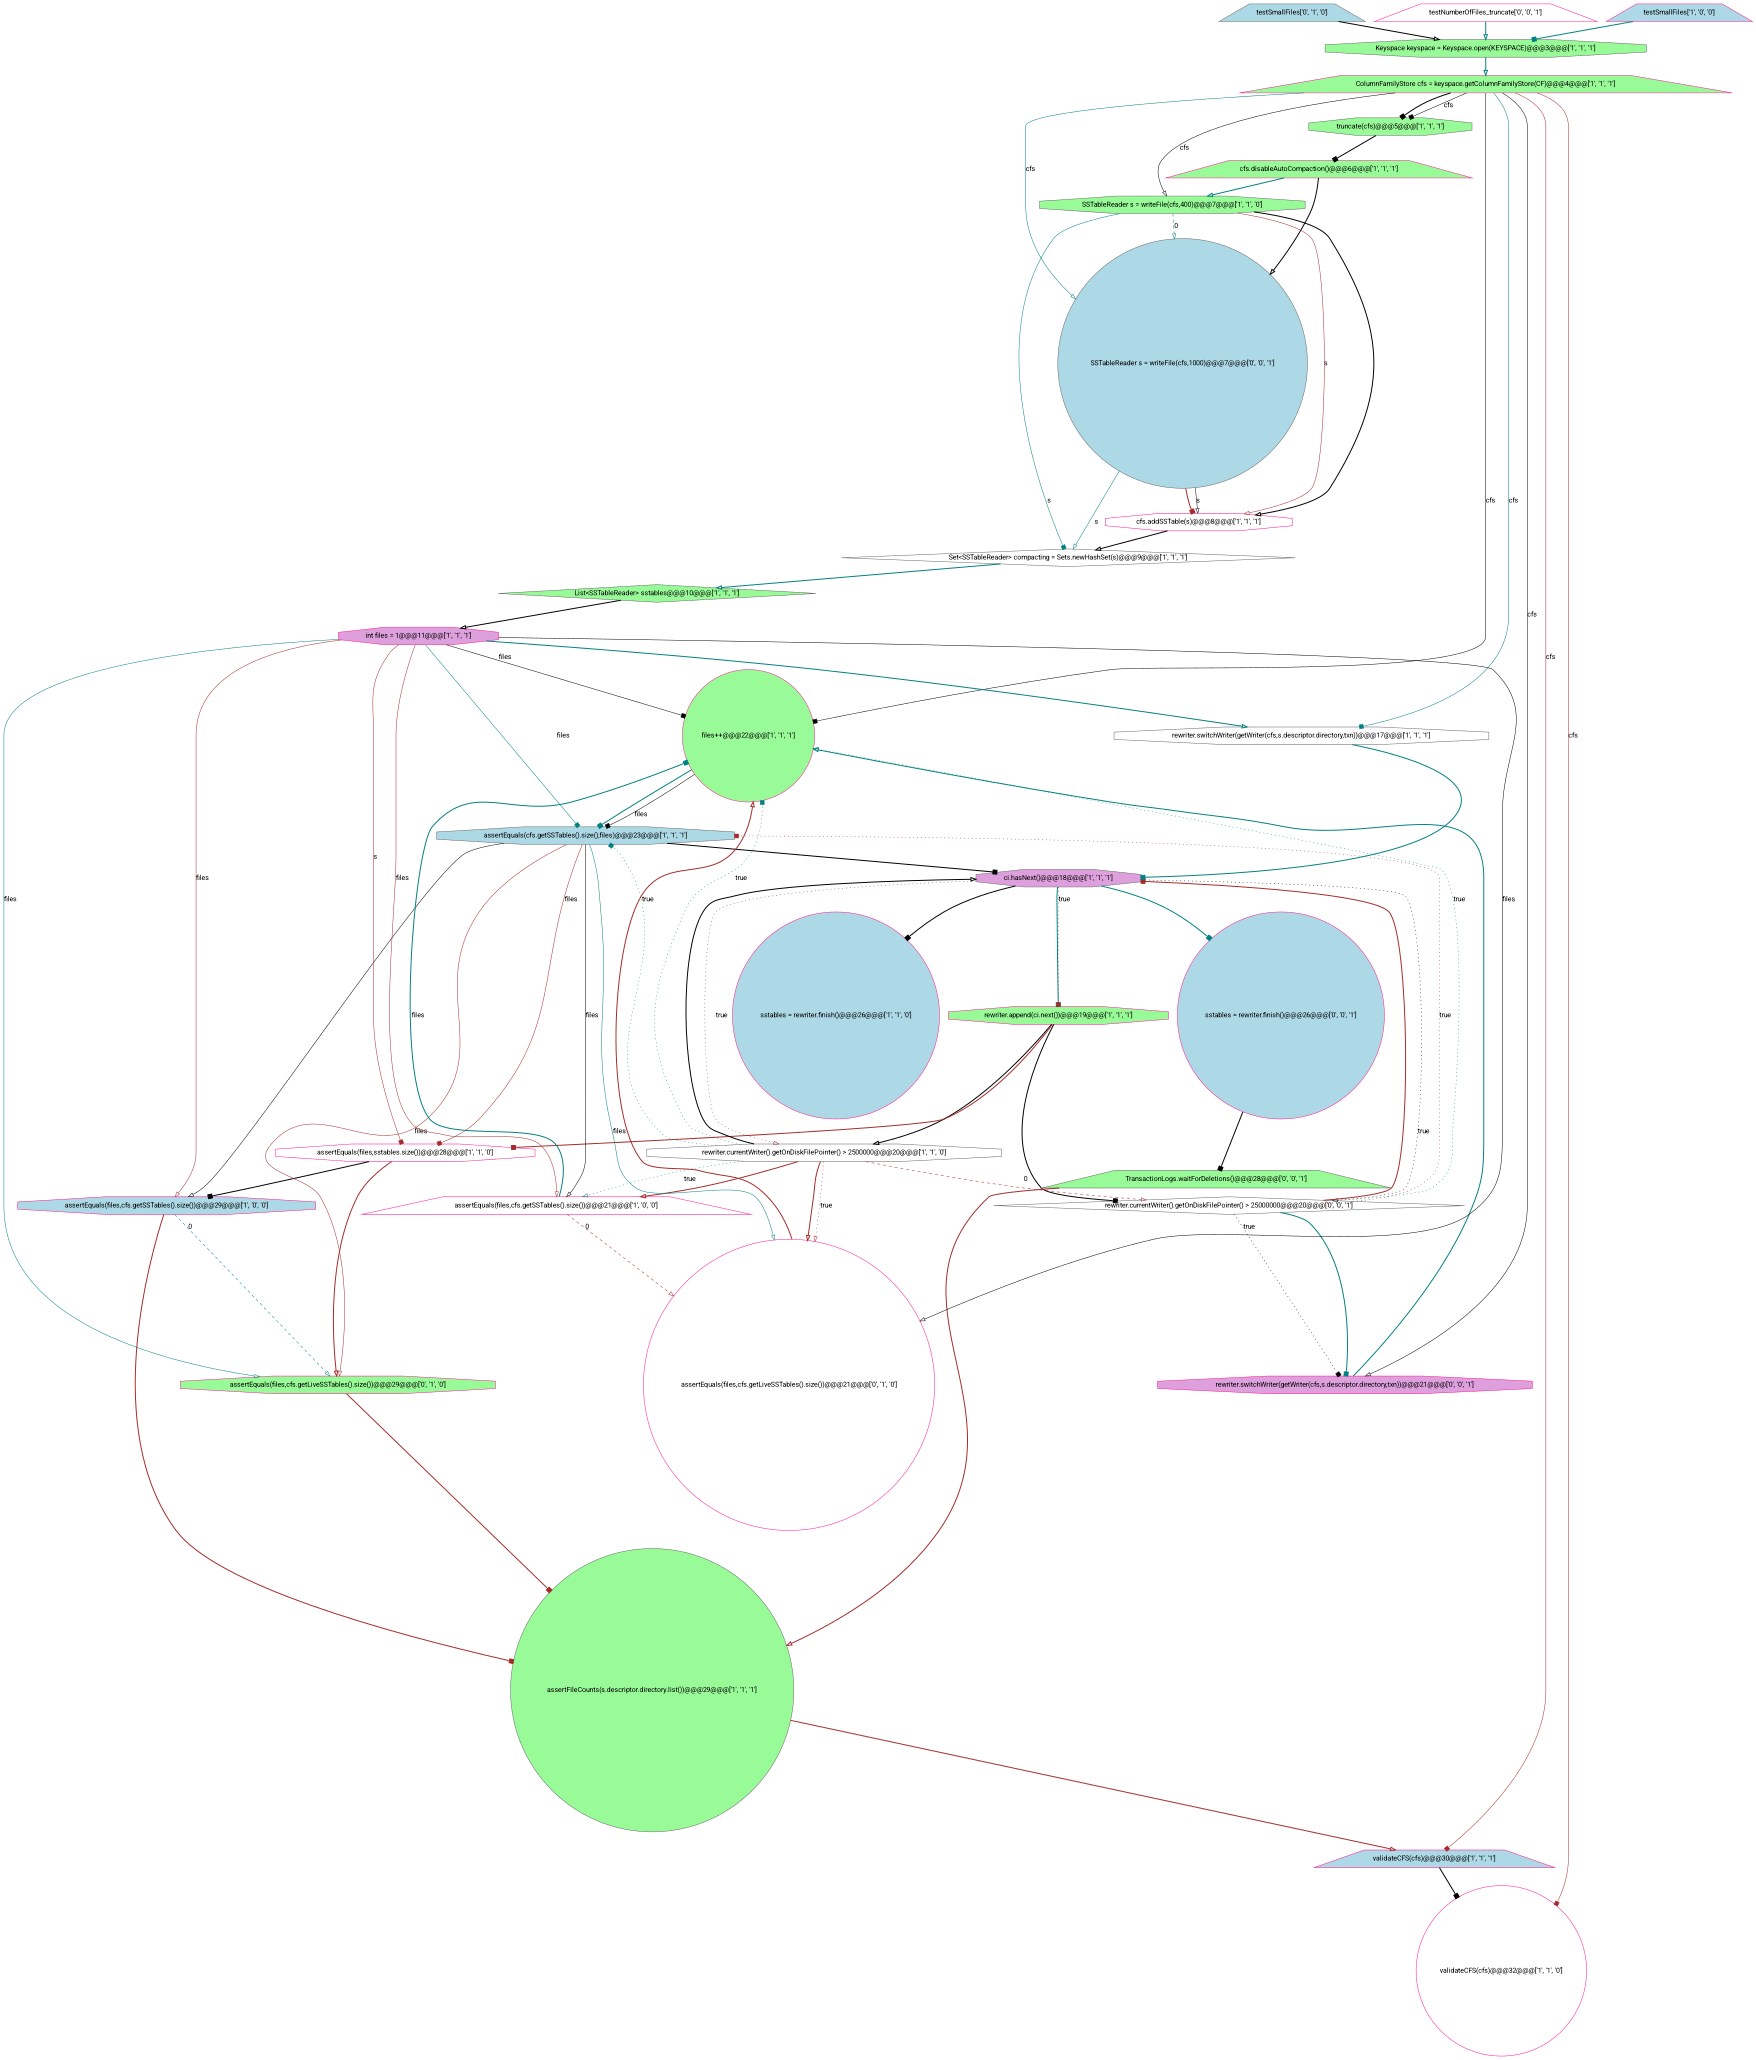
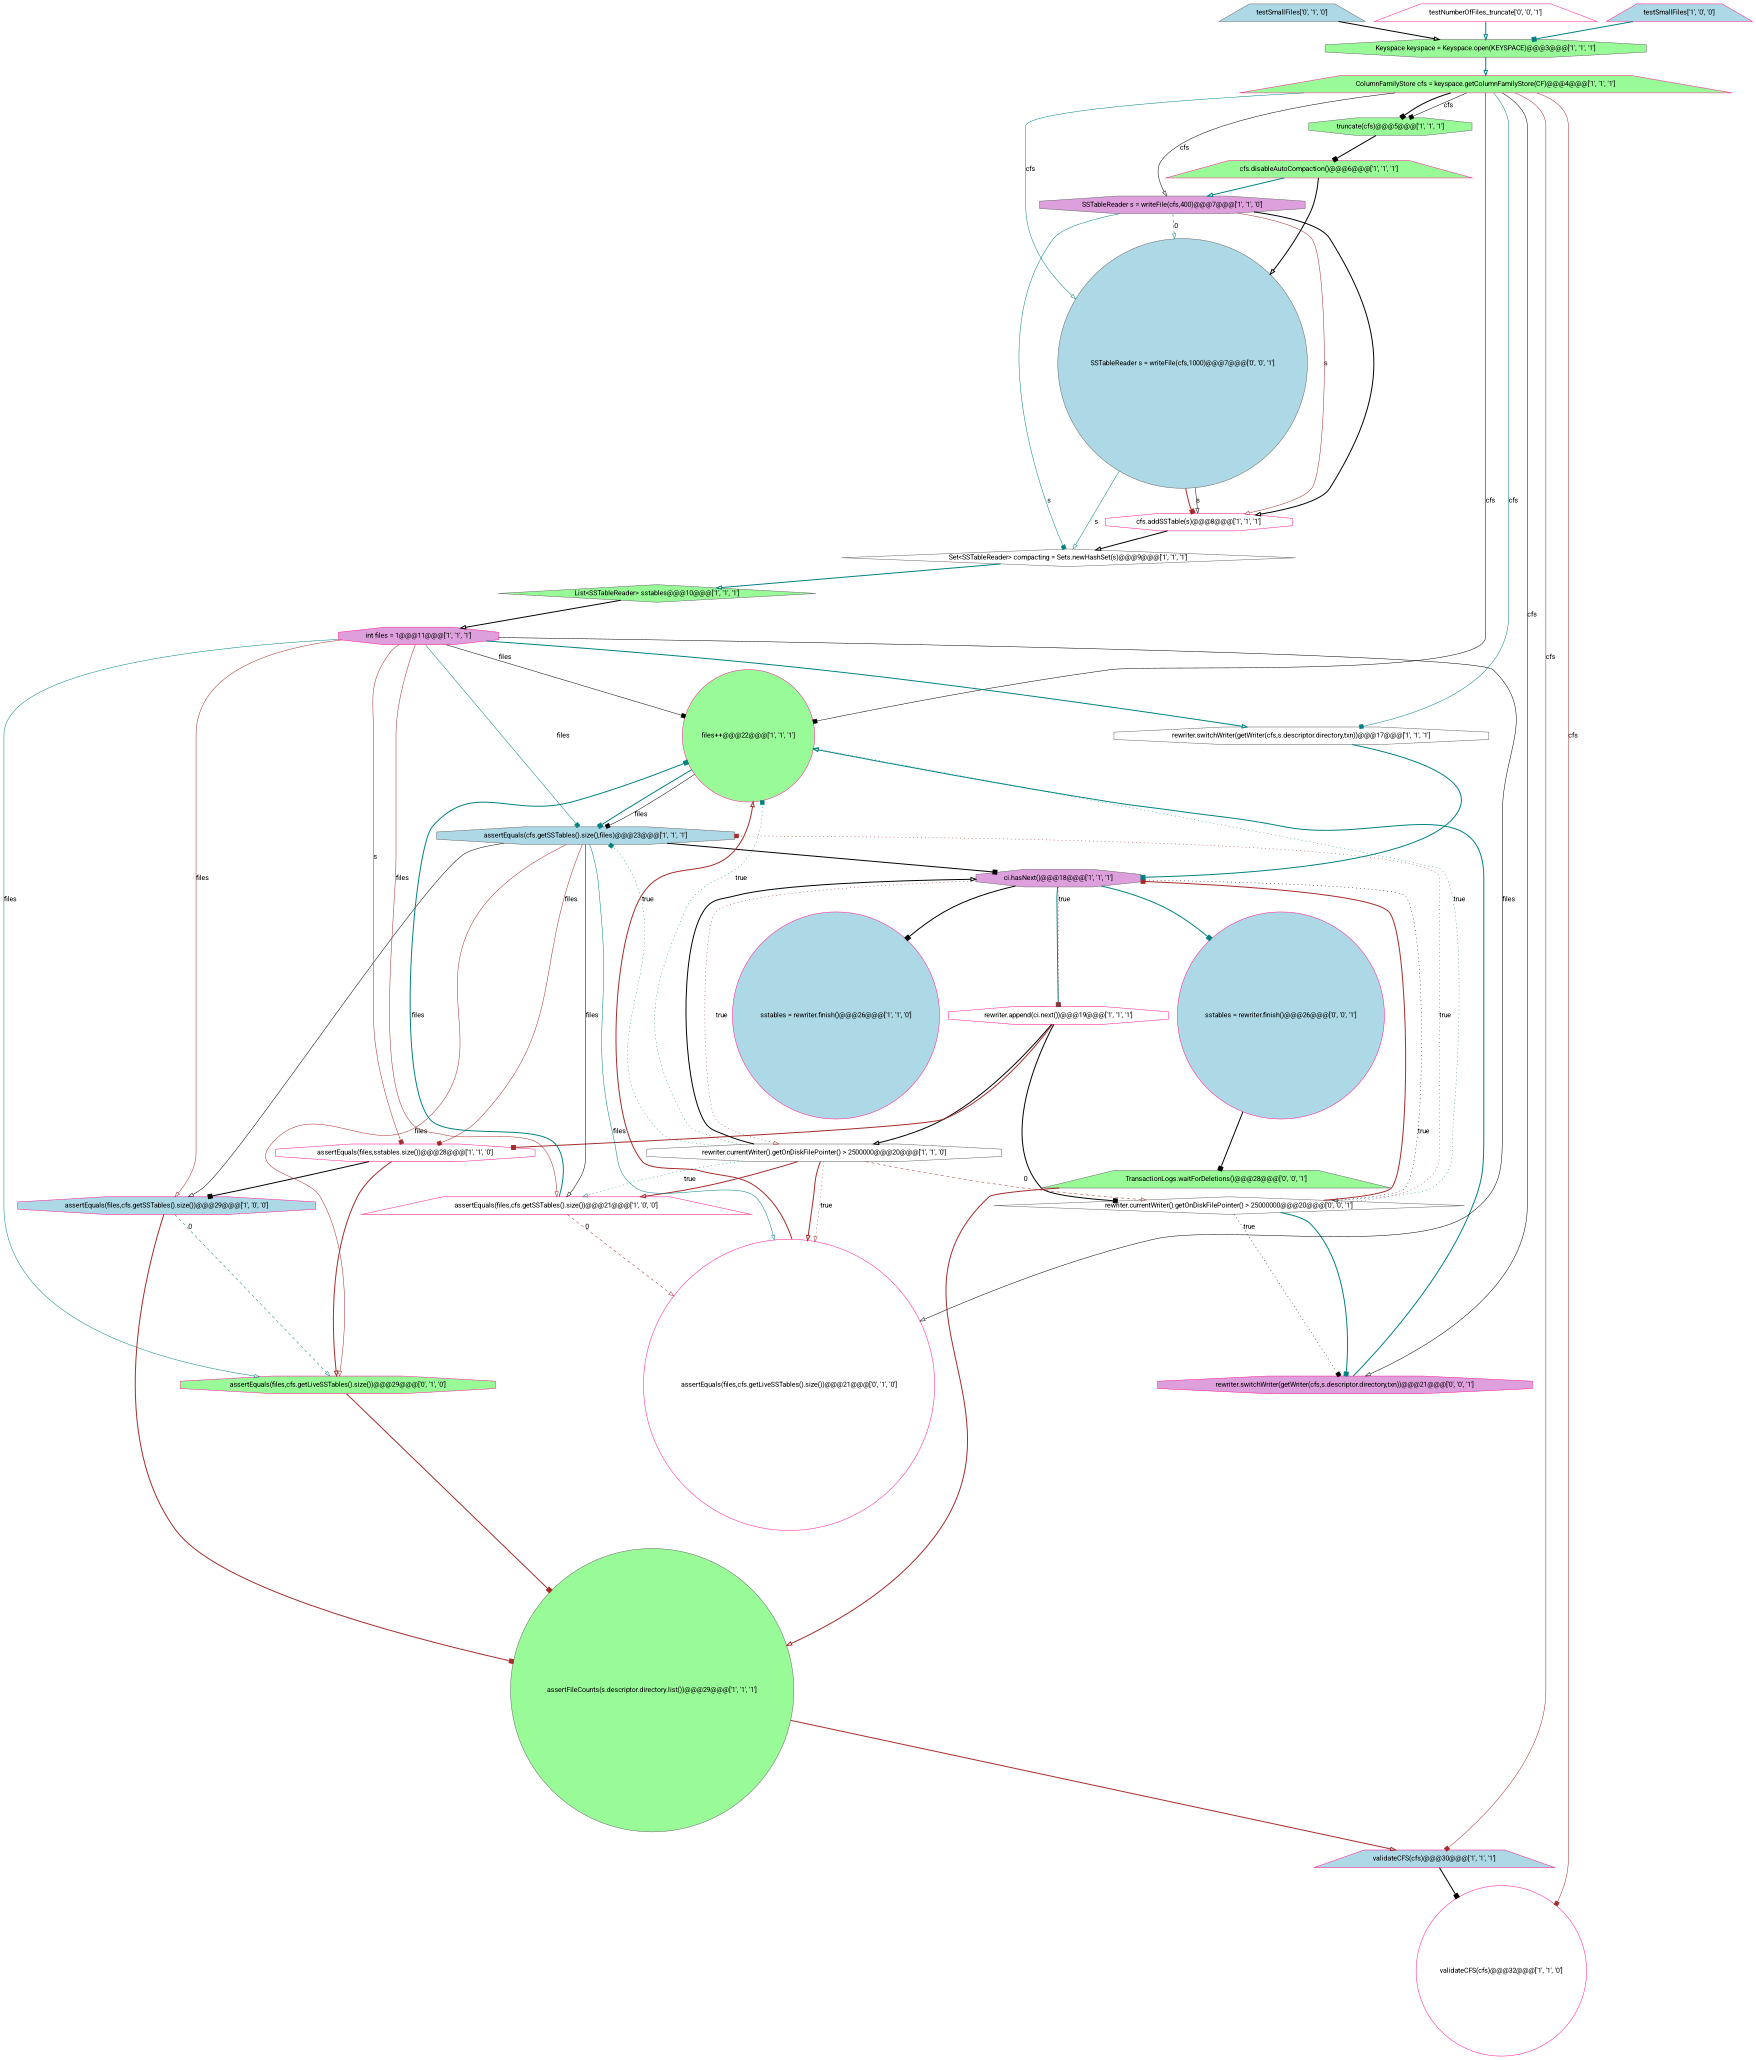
node "SSTableReader s = writeFile(cfs,400)@@@7@@@['1', '1', '0']": fillcolor palegreen -> plum
node "rewriter.append(ci.next())@@@19@@@['1', '1', '1']": fillcolor palegreen -> white
